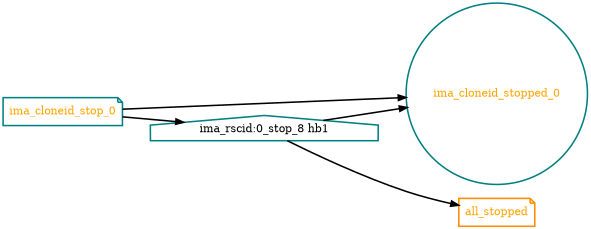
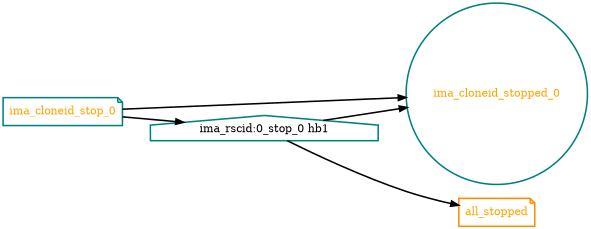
node "ima_rscid:0_stop_8 hb1": label "ima_rscid:0_stop_8 hb1" -> "ima_rscid:0_stop_0 hb1"
